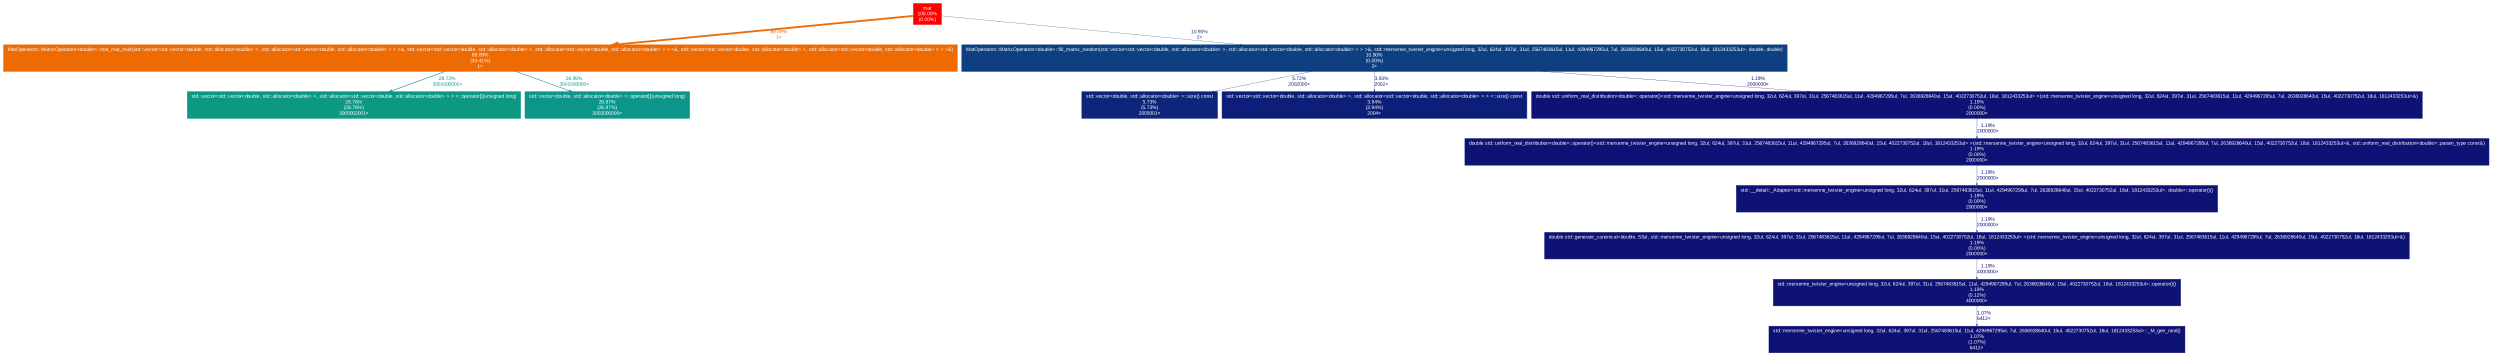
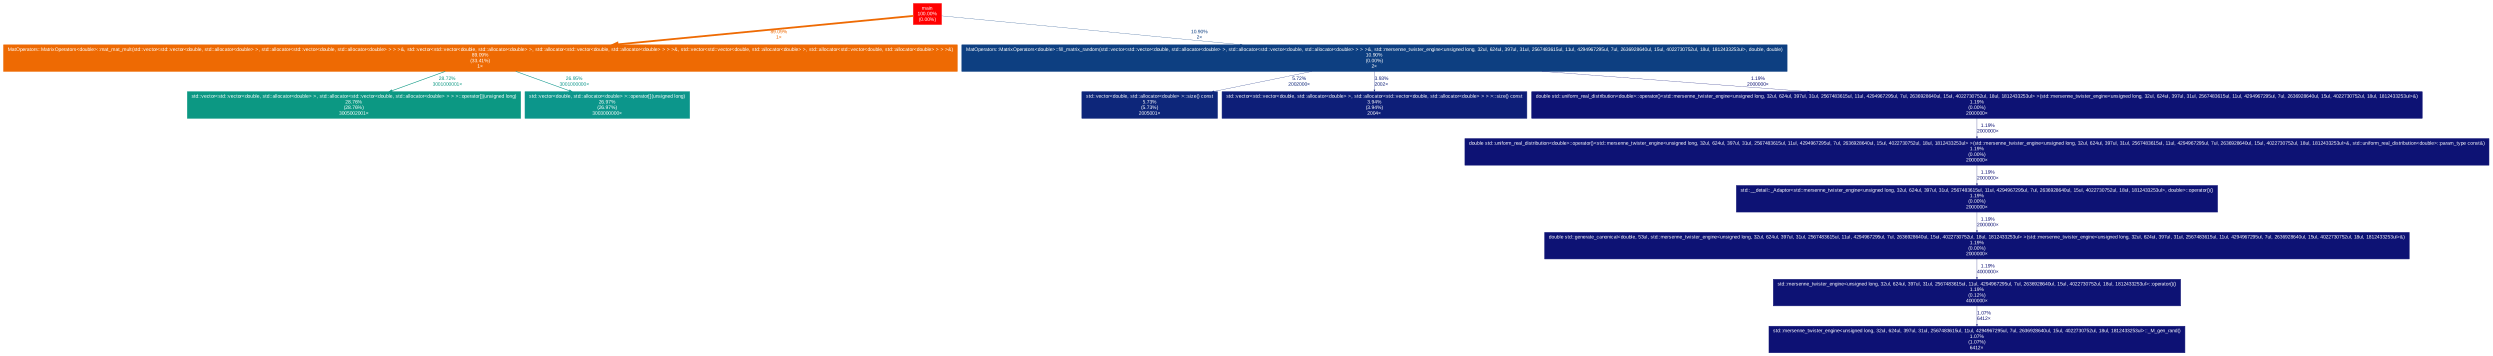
node "mat 100.00% (0.00%)": label "mat 100.00% (0.00%)" -> "main 100.00% (0.00%)"
